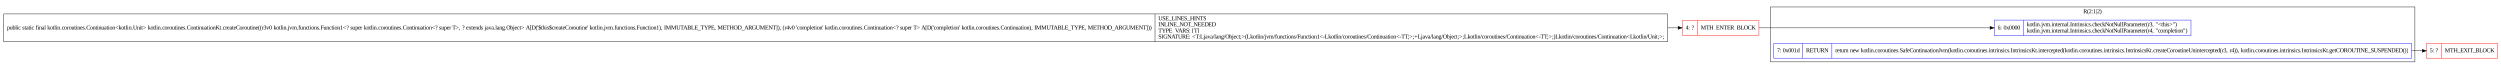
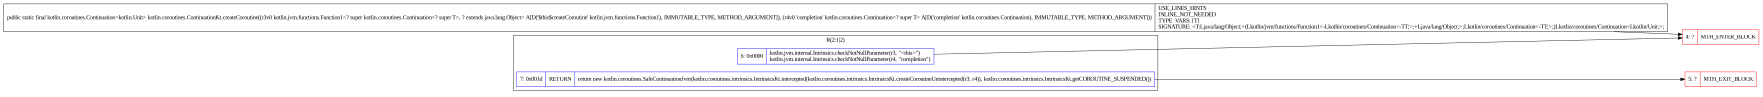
edge "4: ?" -> "6: 0x0000": reversed
